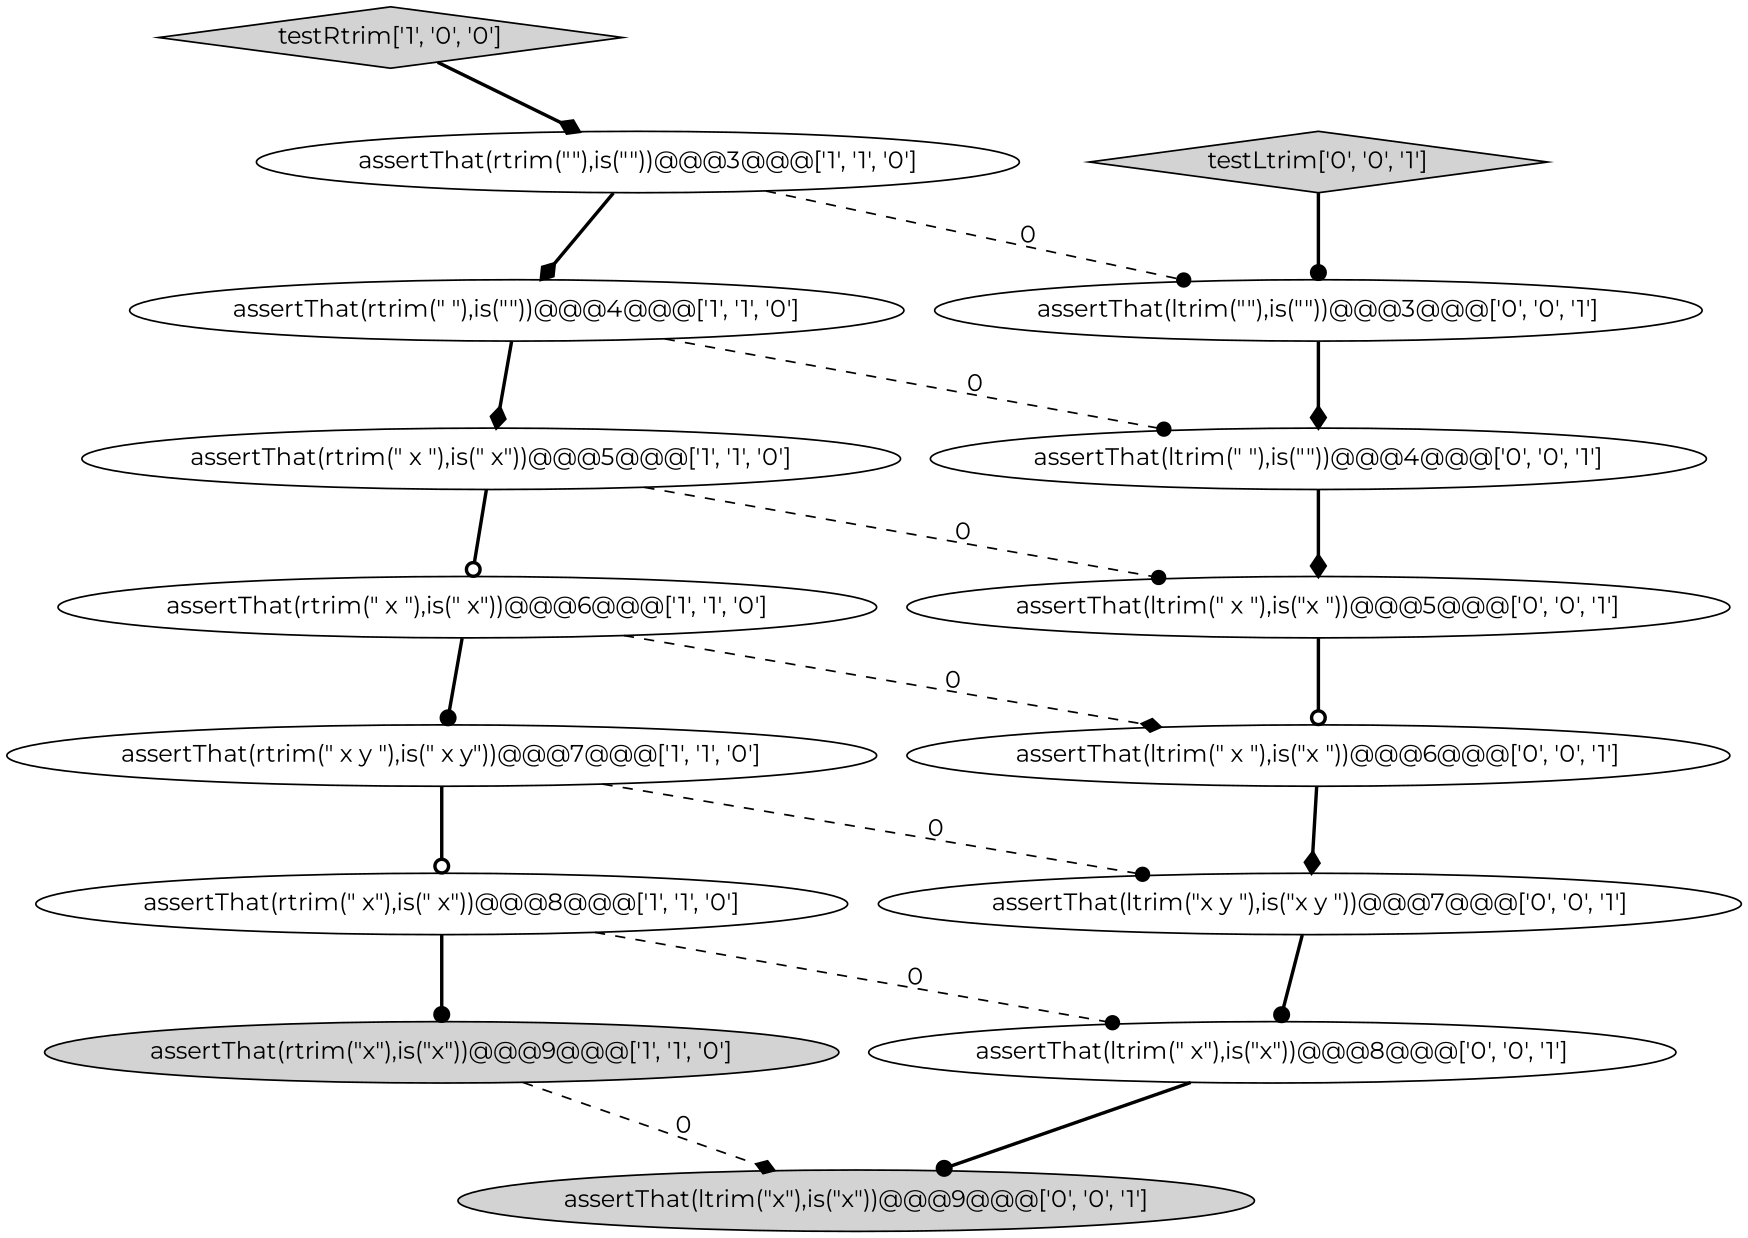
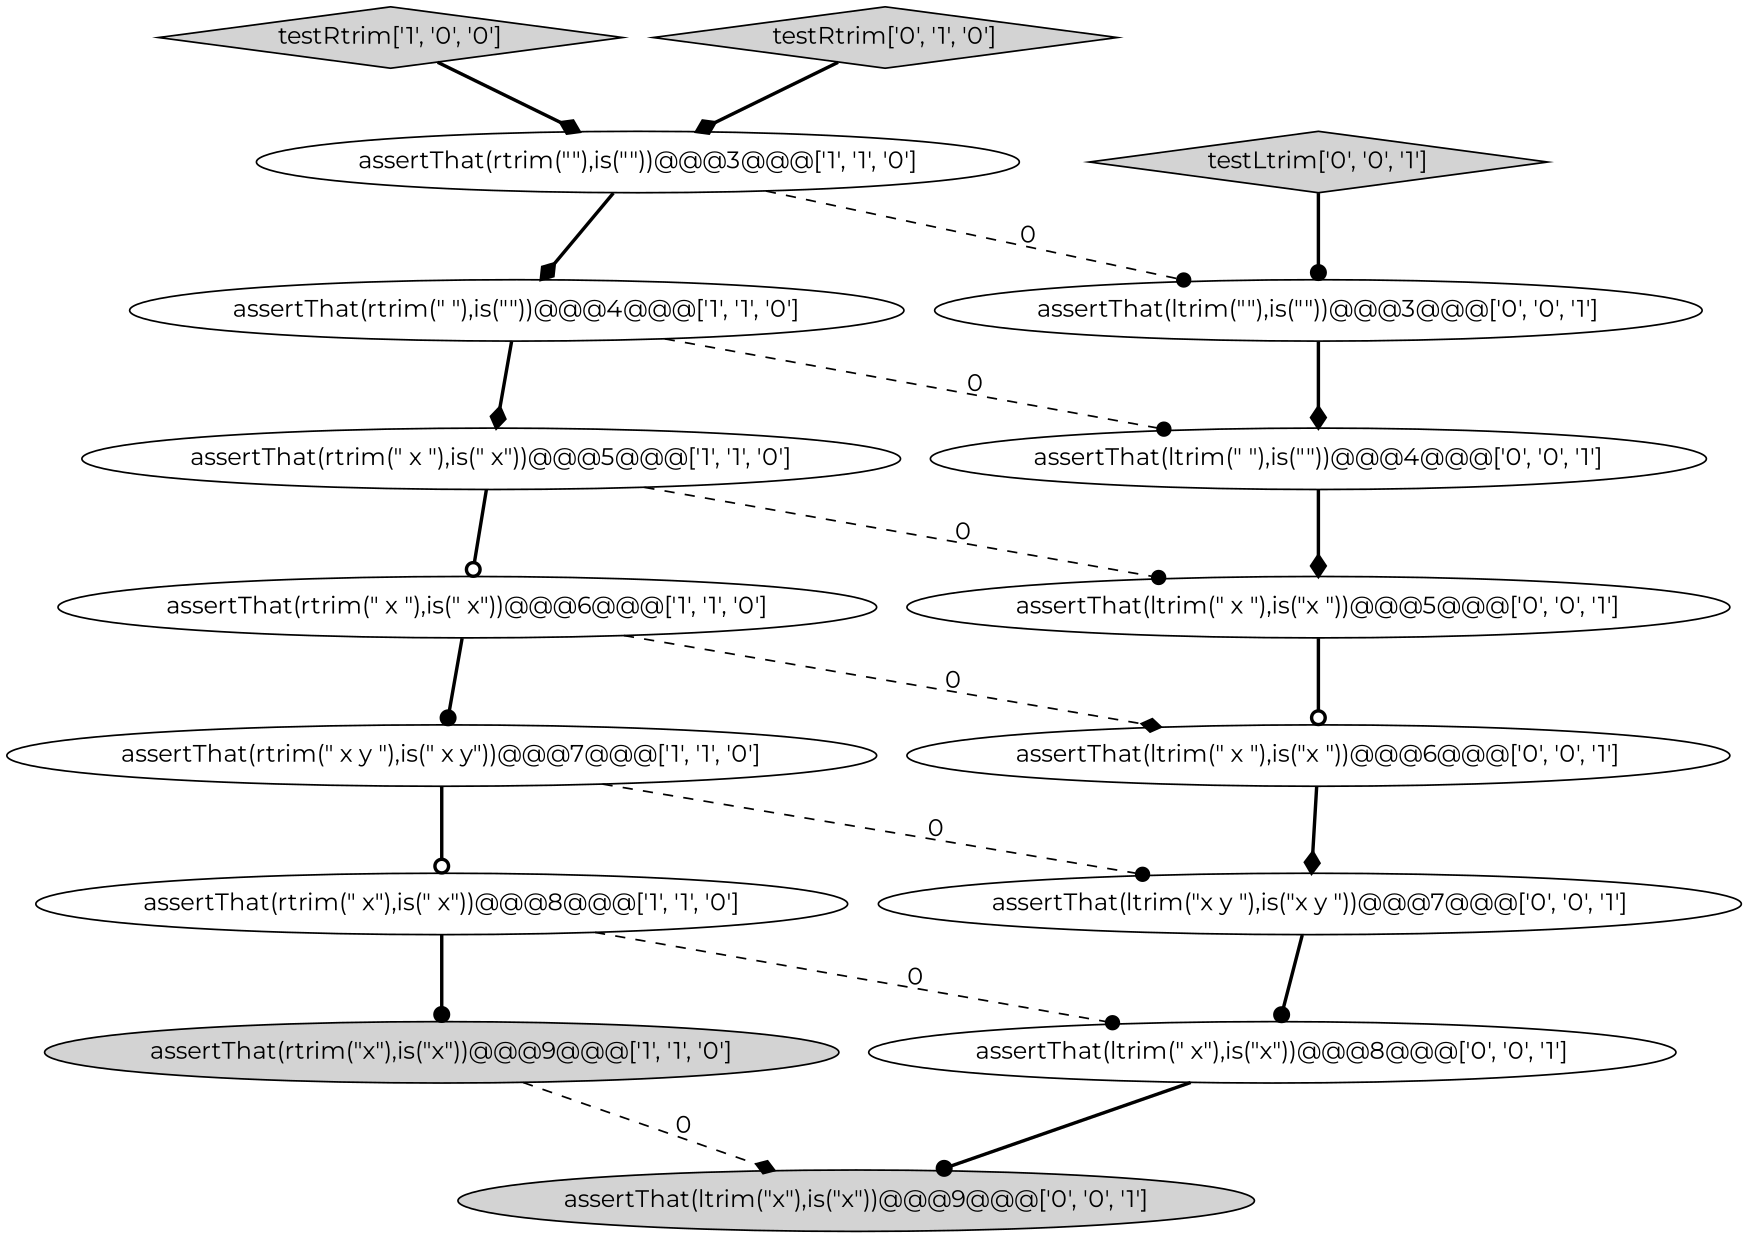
node "testRtrim['0', '1', '0']": added
